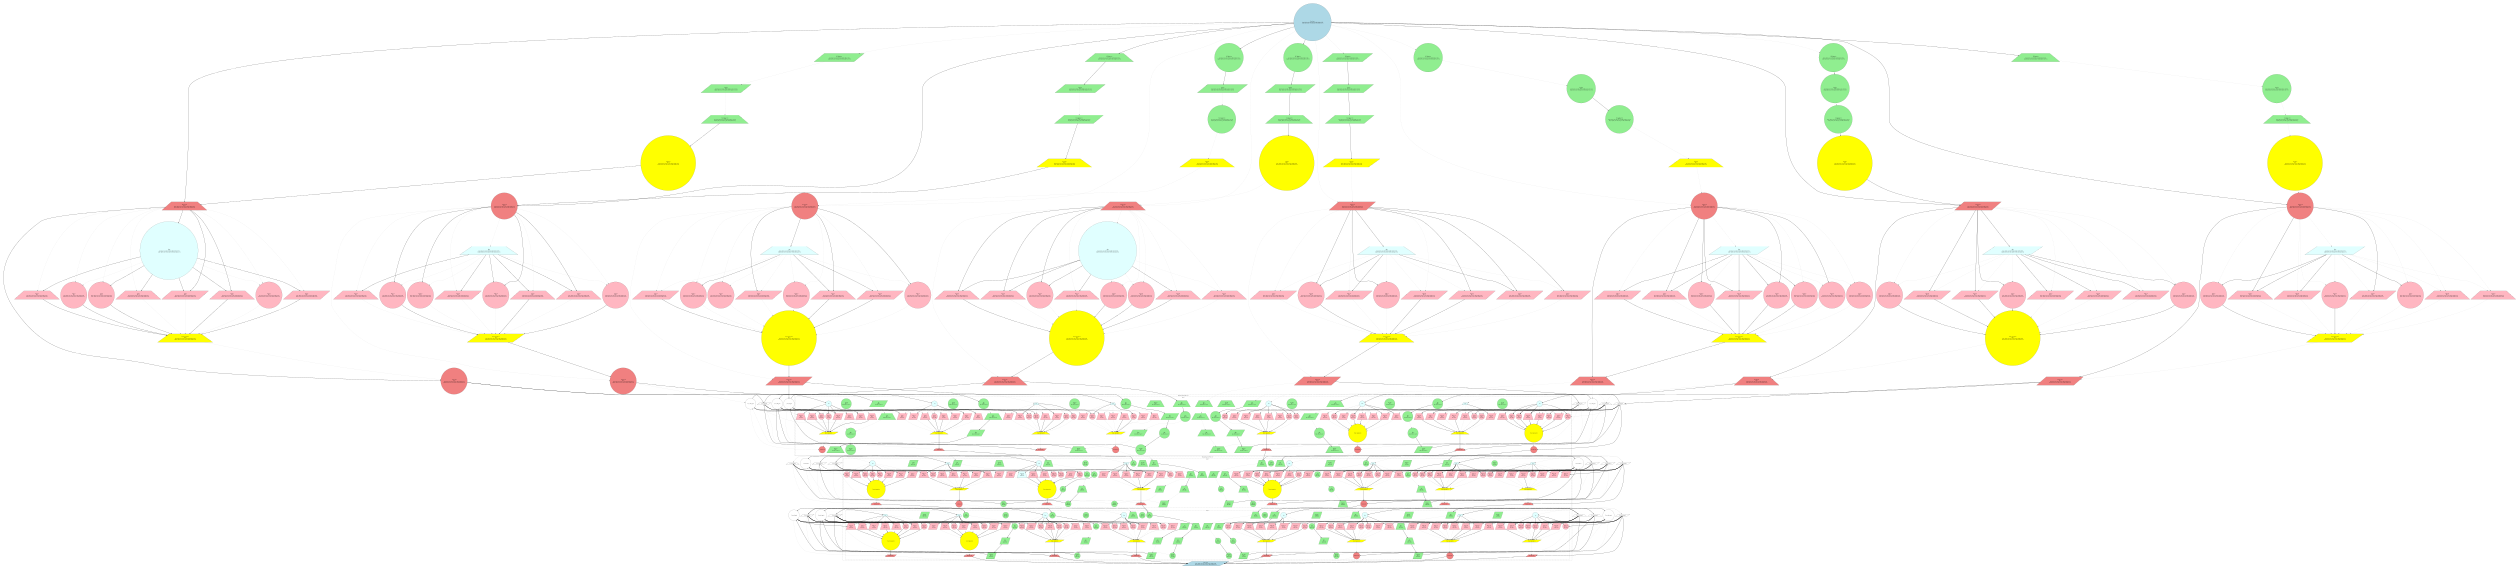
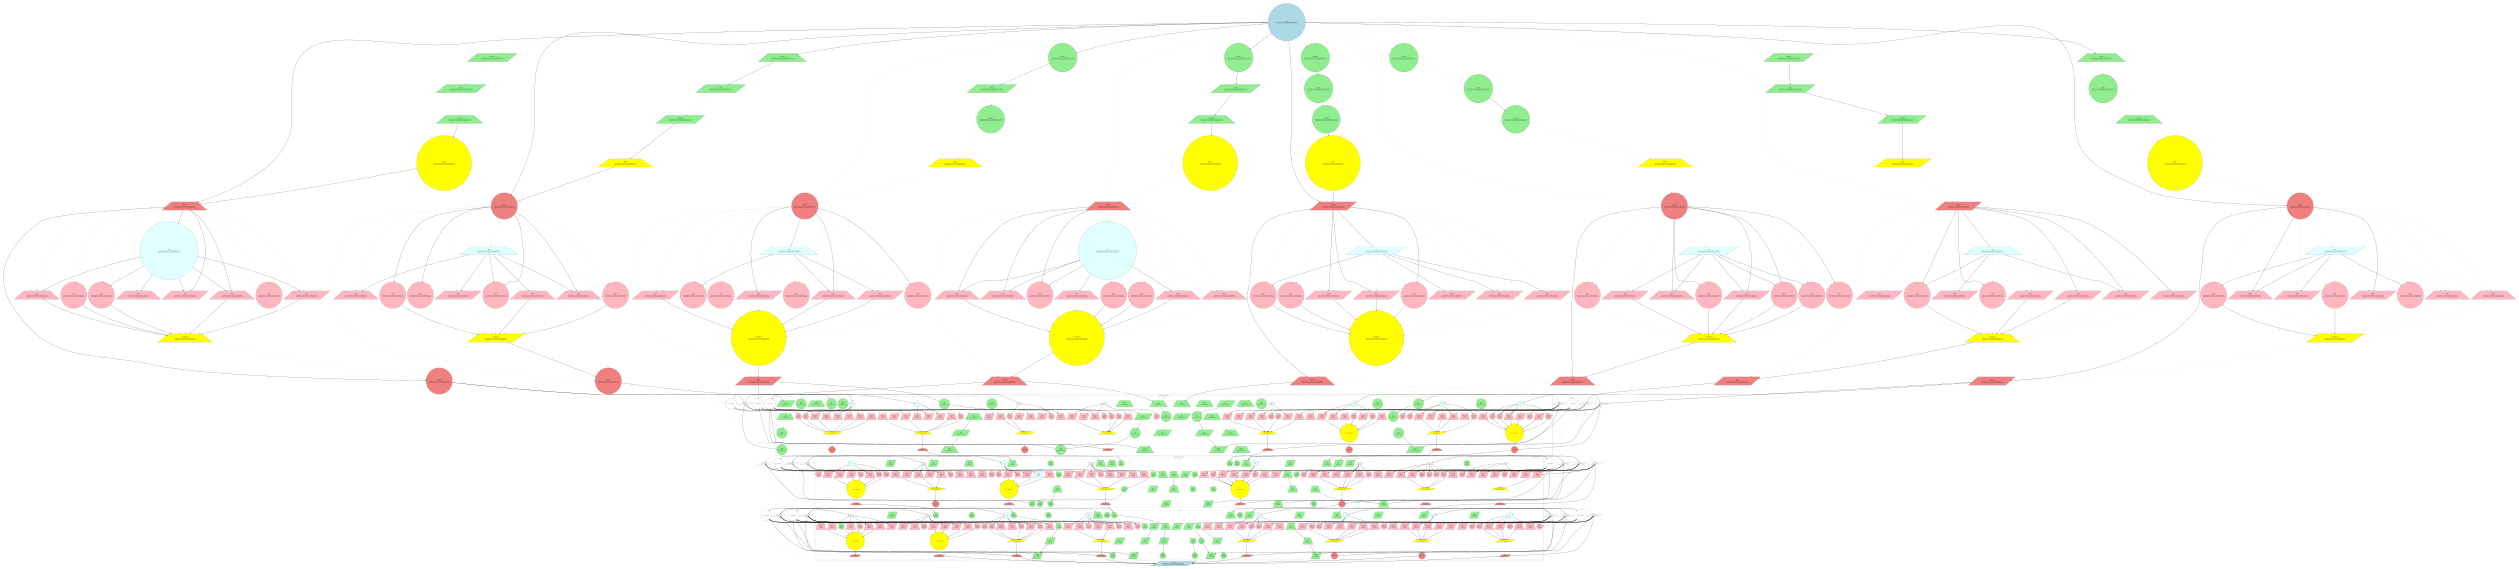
node "Out GPU 6 Same dims as layer 0": removed
node "Expert 76 GPU 8 Same dims": fillcolor lightpink -> lightgreen
node "Expert 113 GPU 13 Same dims": shape circle -> trapezium
